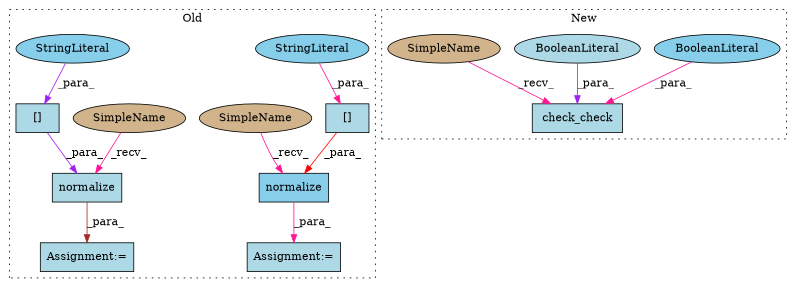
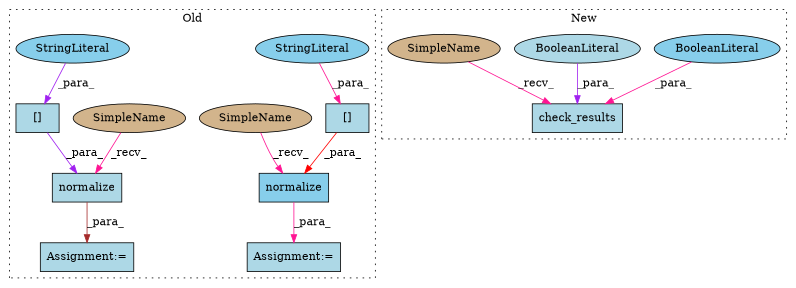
node "check_check": label "check_check" -> "check_results"
